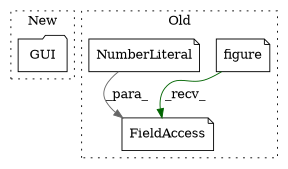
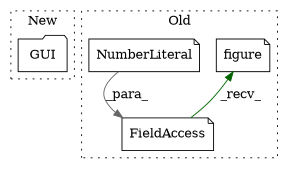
edge "figure" -> "FieldAccess": reversed
